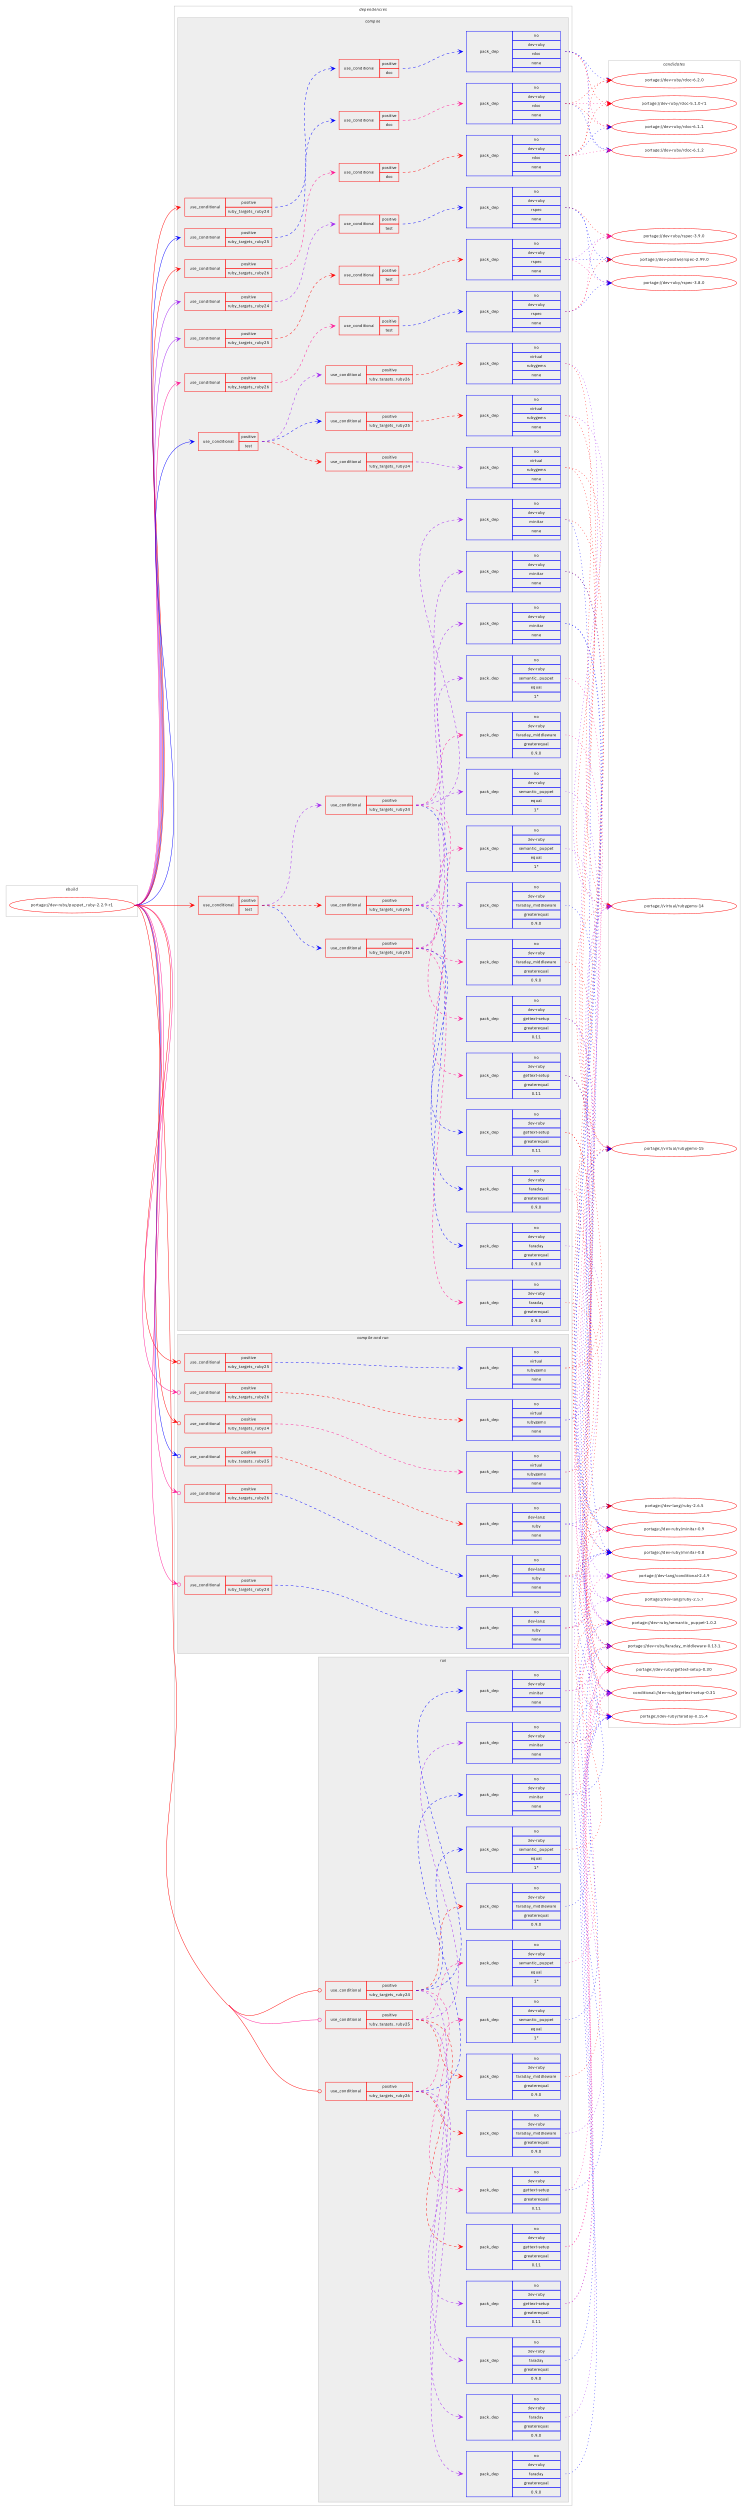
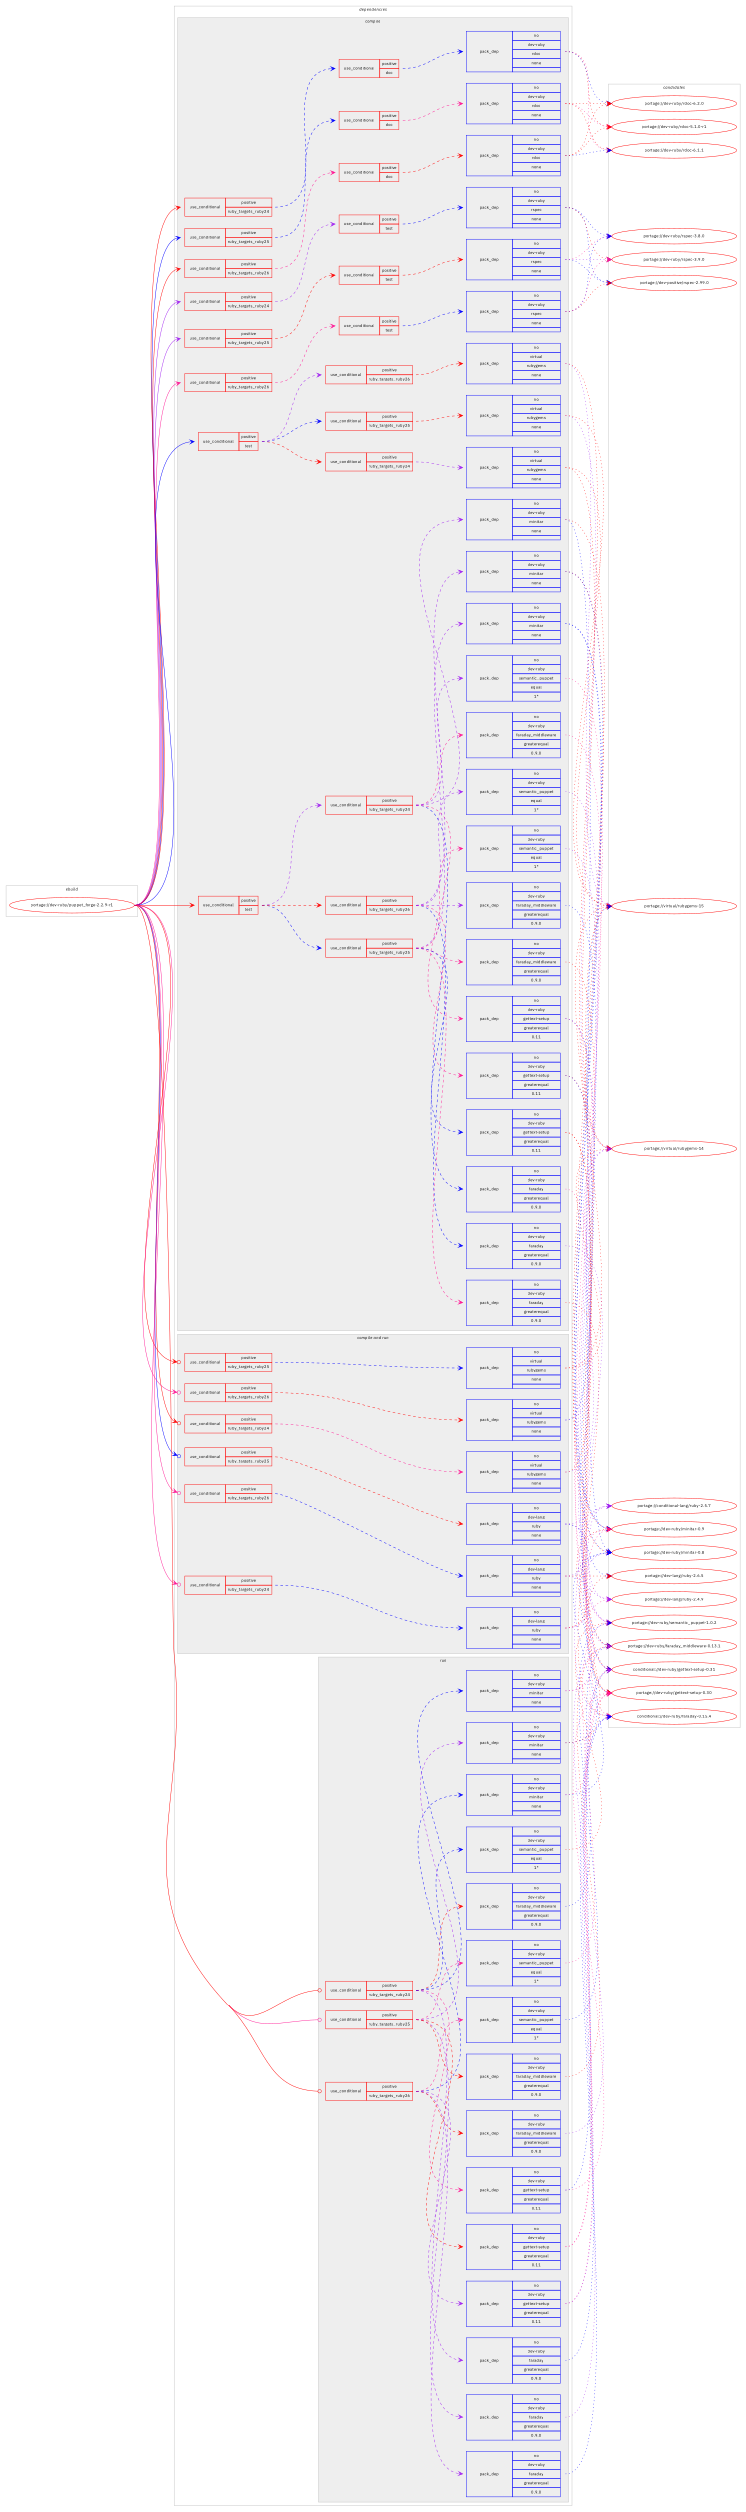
node "portage://dev-ruby/rdoc-6.1.2": removed
node "portage://dev-ruby/puppet_ruby-2.2.9-r1": label "portage://dev-ruby/puppet_ruby-2.2.9-r1" -> "portage://dev-ruby/puppet_forge-2.2.9-r1"
node "portage://dev-lang/conditional-2.4.9": label "portage://dev-lang/conditional-2.4.9" -> "portage://dev-lang/ruby-2.4.9"
node "portage://dev-lang/ruby-2.5.7": label "portage://dev-lang/ruby-2.5.7" -> "portage://conditional-lang/ruby-2.5.7"
node "portage://dev-ruby/faraday-0.15.4": label "portage://dev-ruby/faraday-0.15.4" -> "conditional://dev-ruby/faraday-0.15.4"
